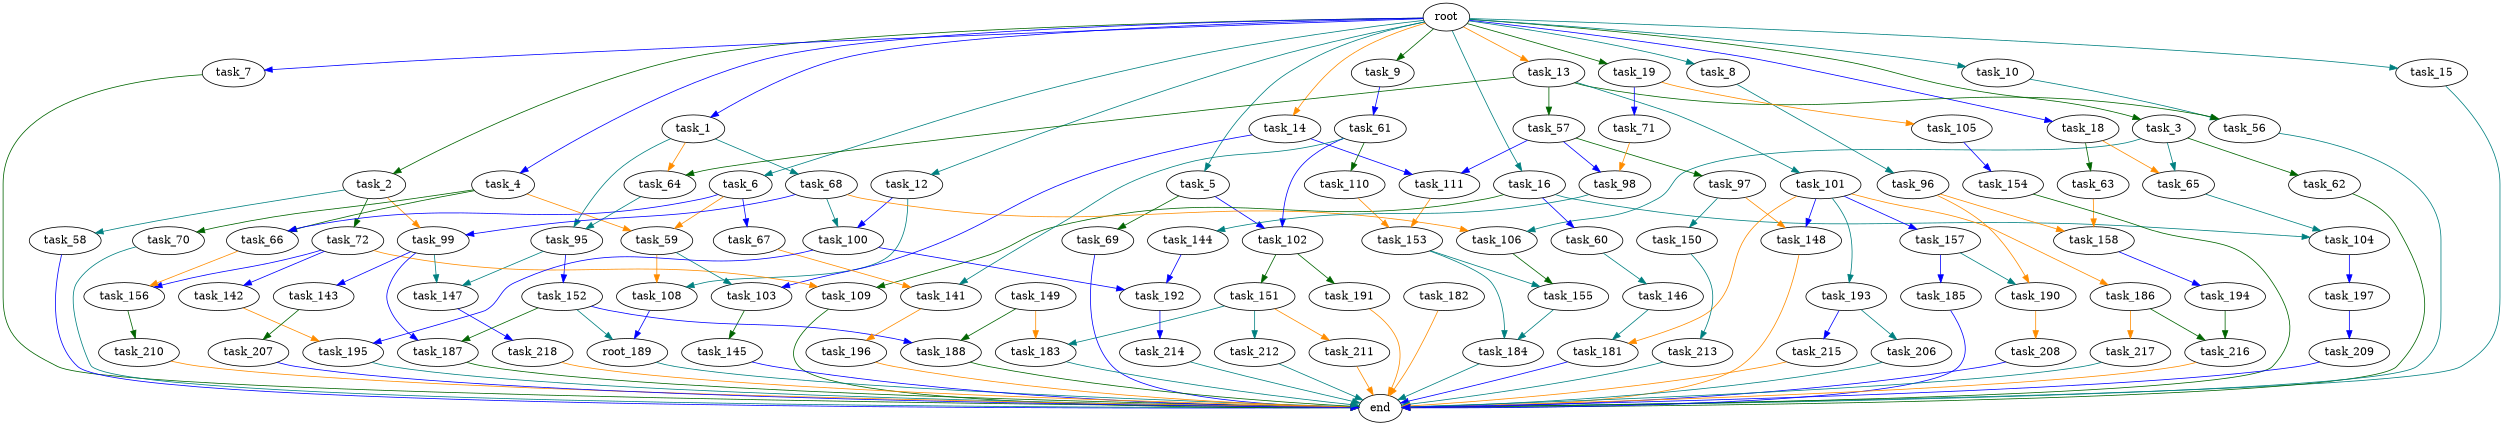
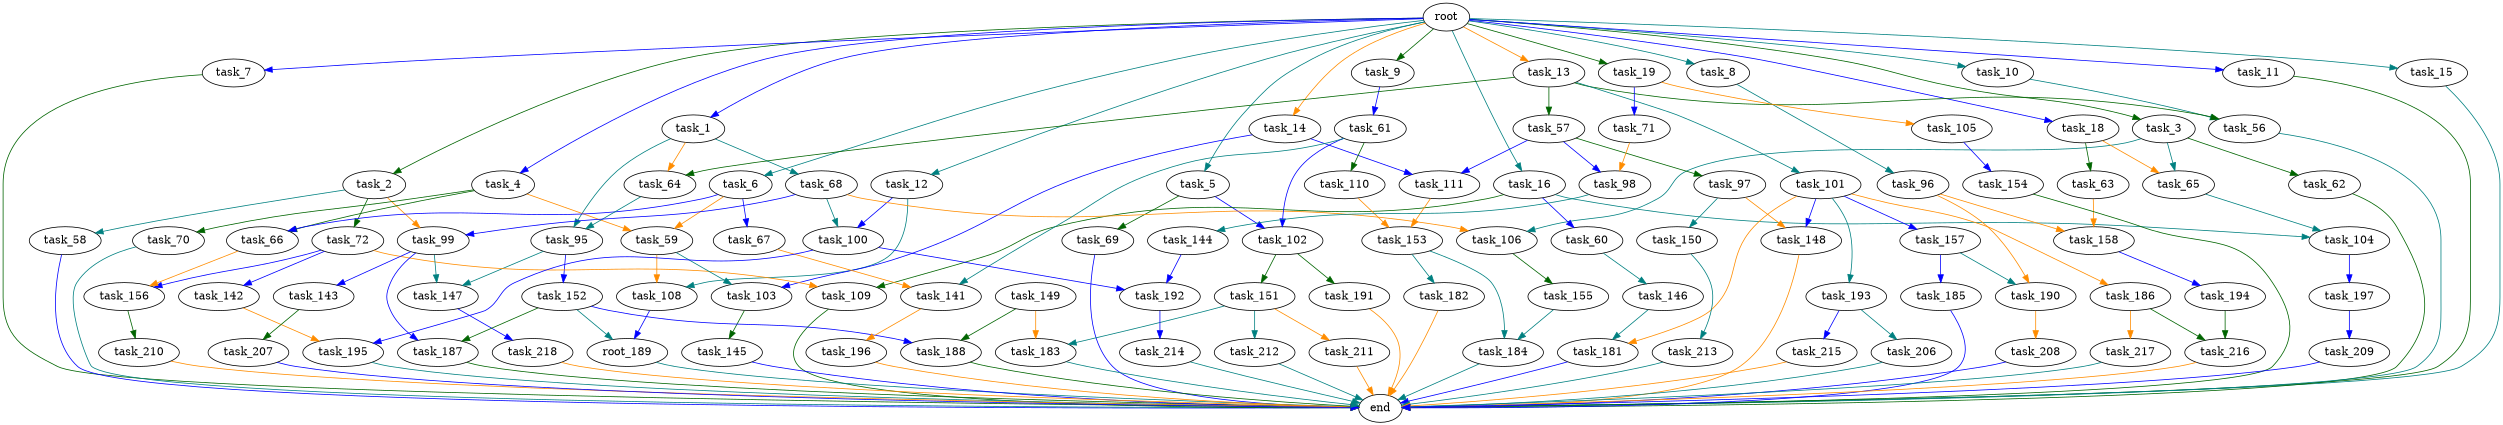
node "task_11": added
edge "task_153" -> "task_155": now "task_153" -> "task_182"
